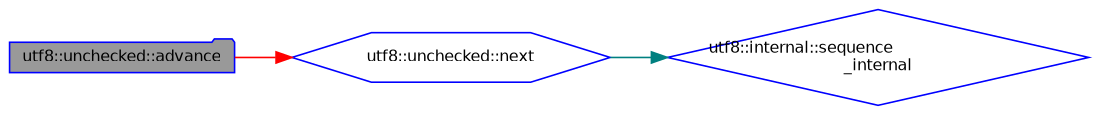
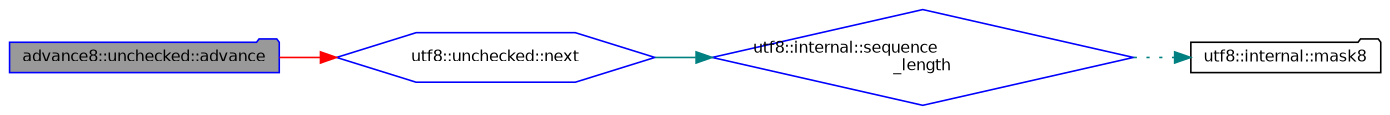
node "utf8::unchecked::advance": label "utf8::unchecked::advance" -> "advance8::unchecked::advance"
node "utf8::internal::sequence _internal": label "utf8::internal::sequence _internal" -> "utf8::internal::sequence _length"
node "utf8::internal::mask8": added
